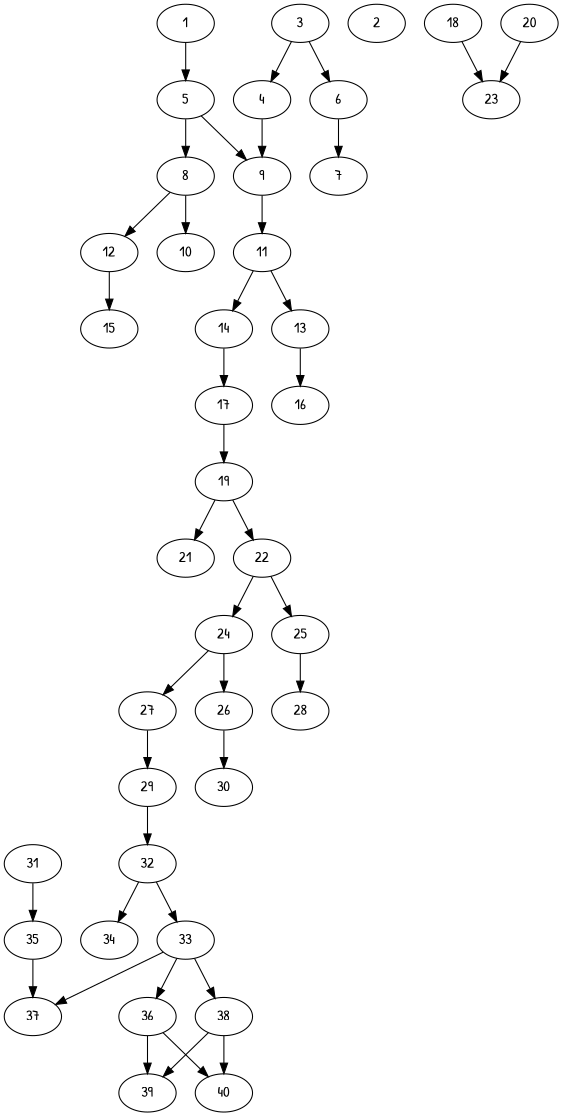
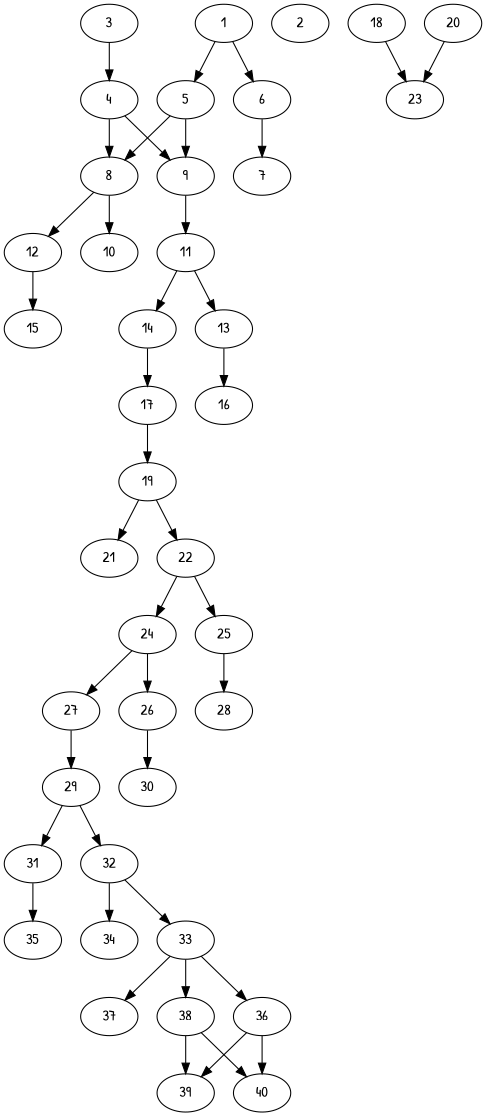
edge "3" -> "6": now "1" -> "6"
edge "4" -> "8": added
edge "29" -> "31": added
edge "35" -> "37": removed
